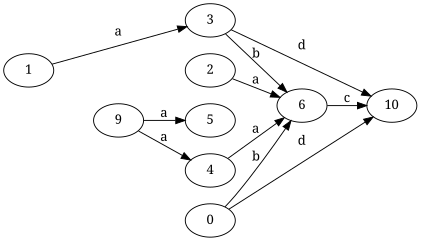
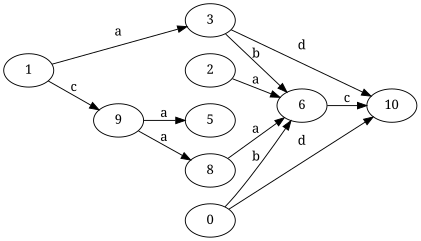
edge "1" -> "9": added, label "c"
node "4": label "4" -> "8"
